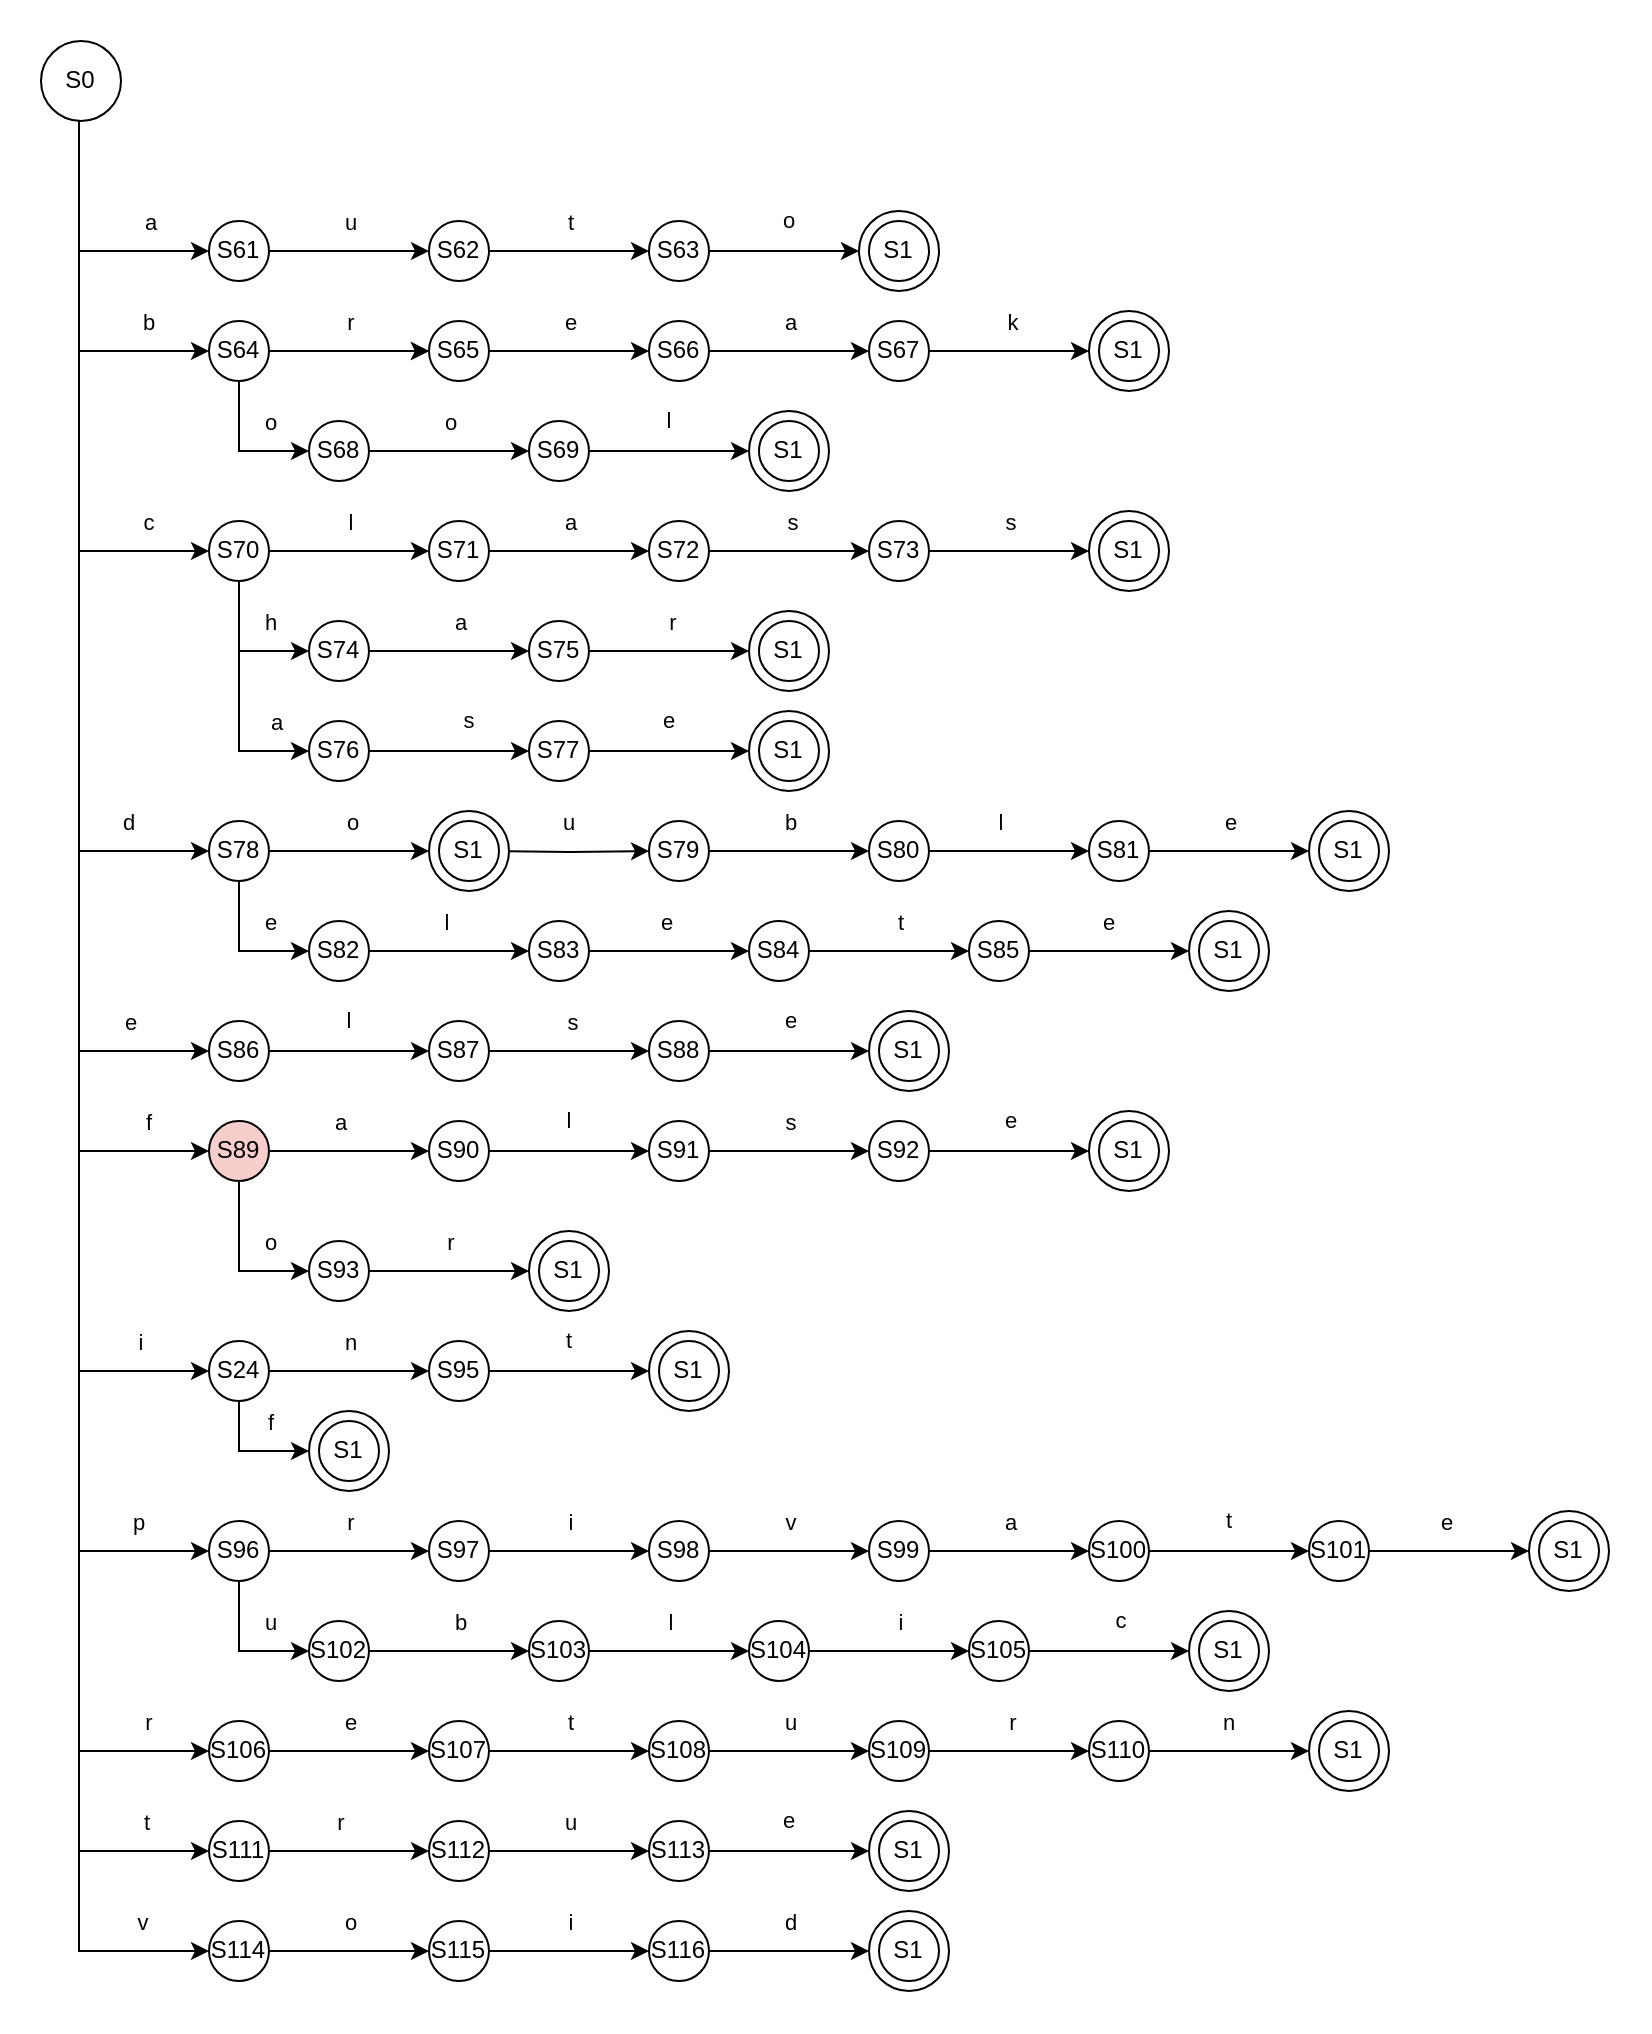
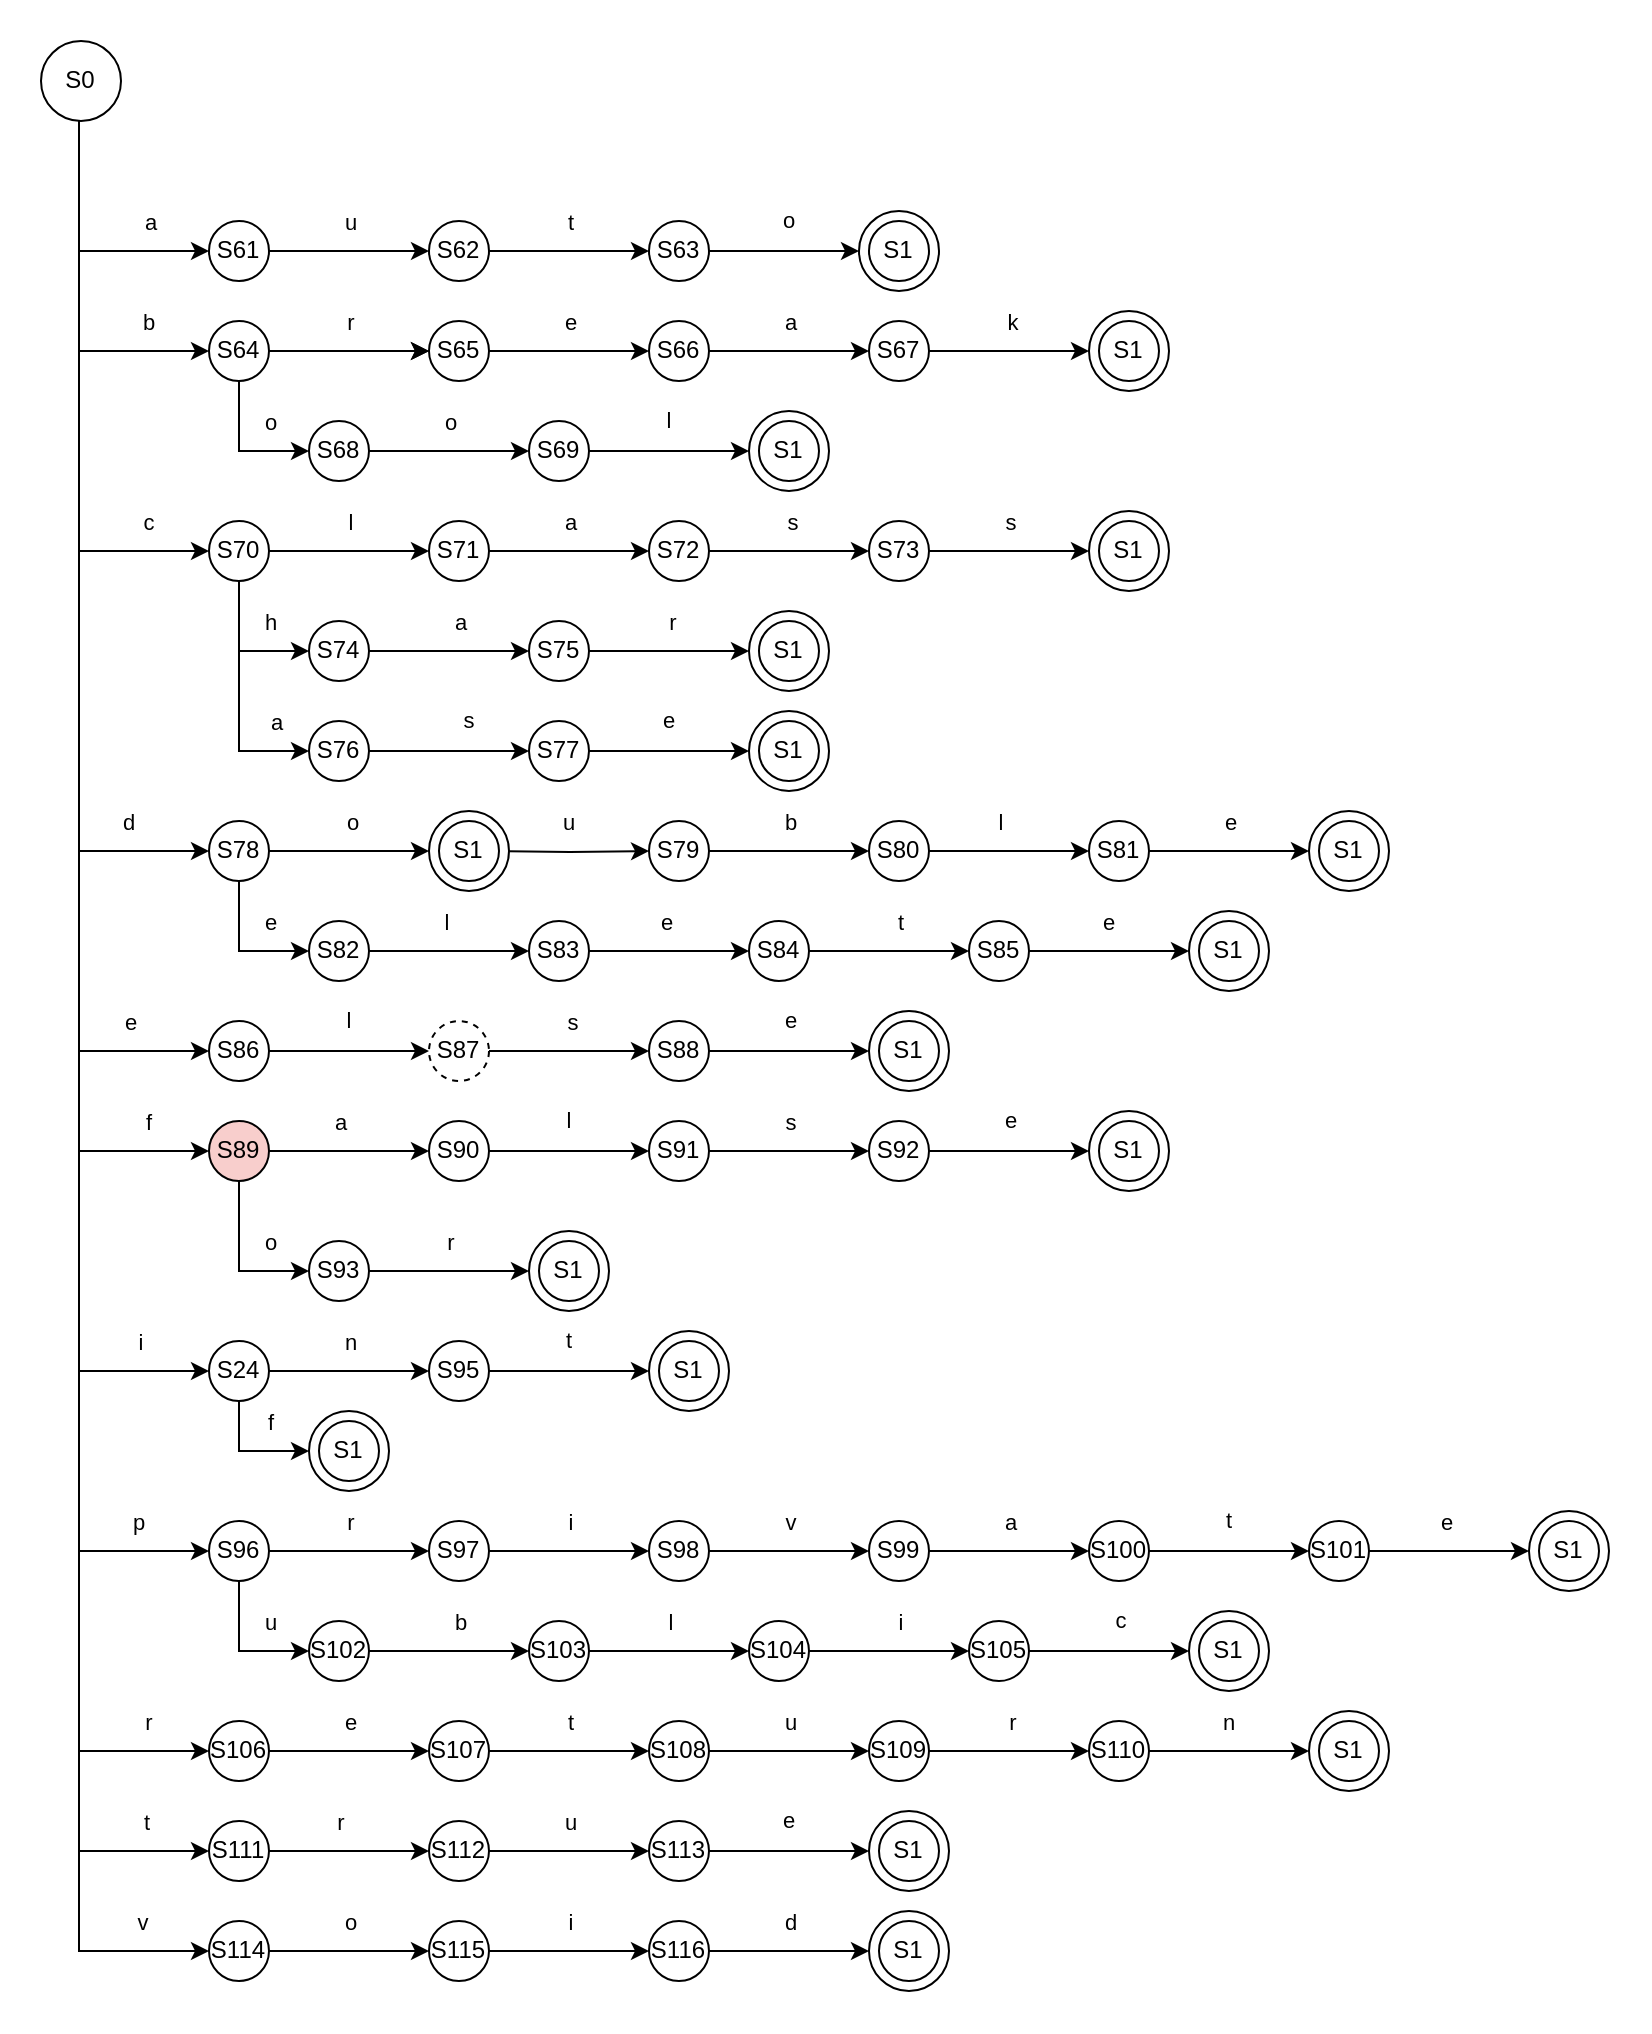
node "S87": style solid -> dashed
